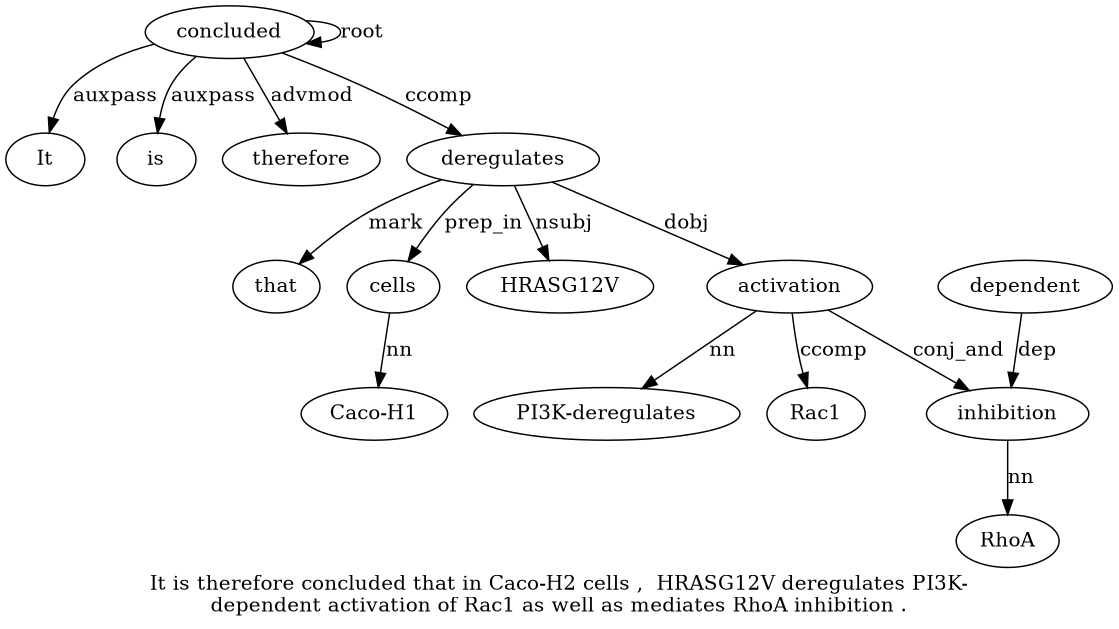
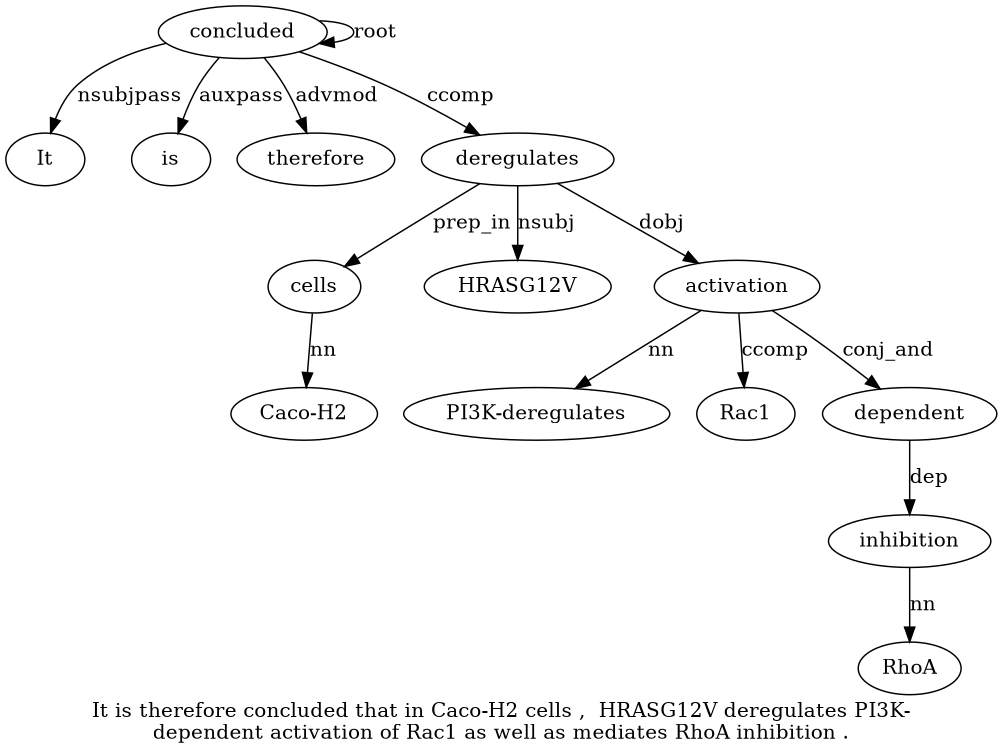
edge "concluded" -> "It": label "auxpass" -> "nsubjpass"
node "that": removed
edge "activation" -> "inhibition": now "activation" -> "dependent"
node "Caco-H1": label "Caco-H1" -> "Caco-H2"
